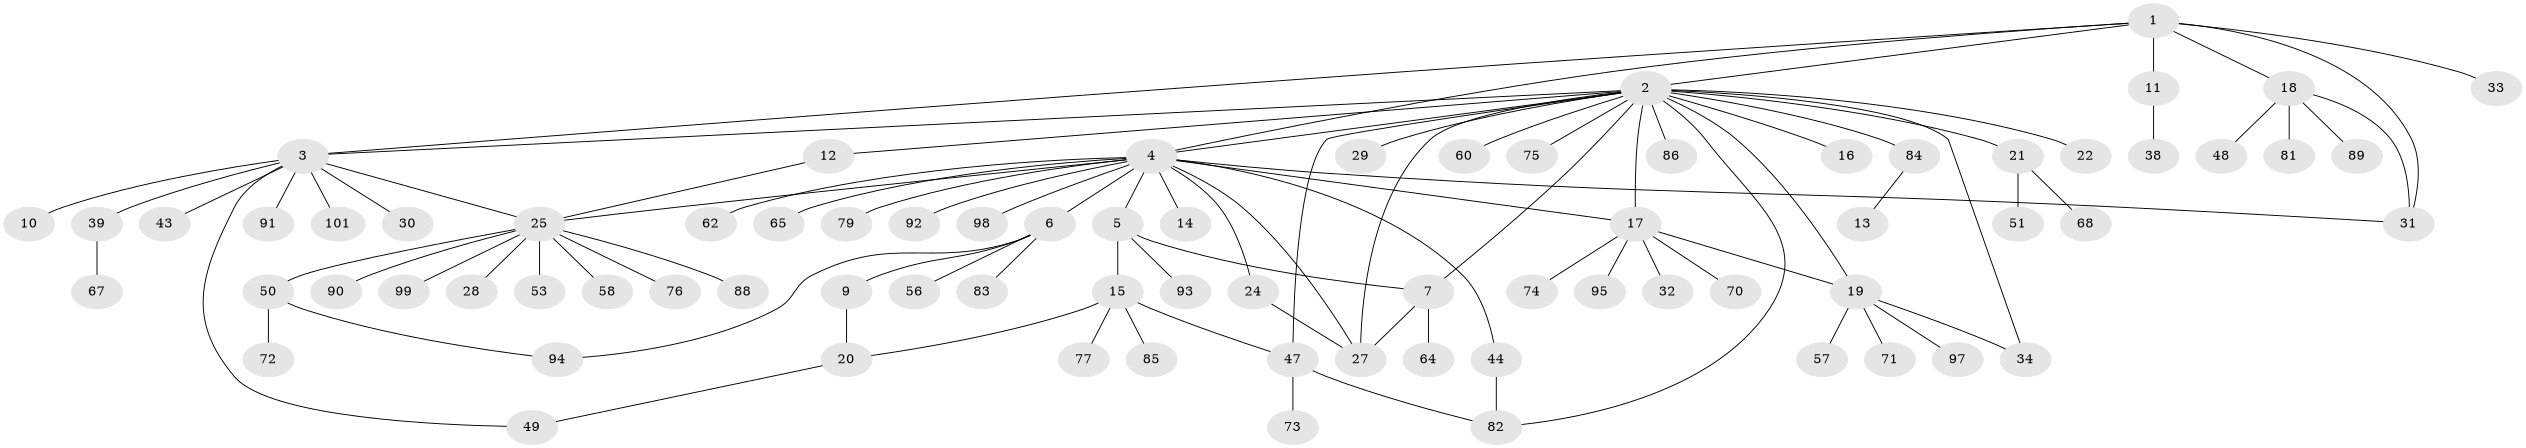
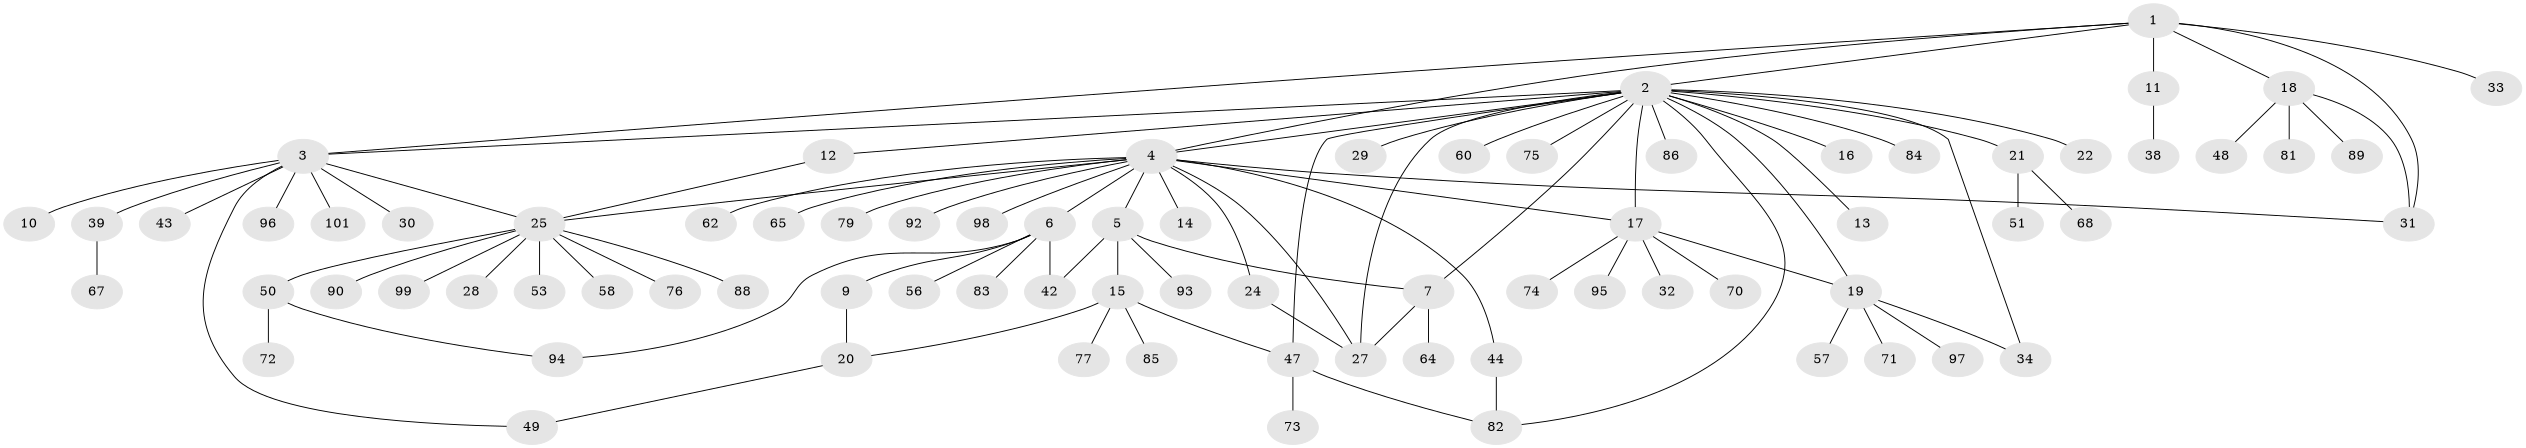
edge "84" -- "13": now "2" -- "13"
node "91": label "91" -> "96"
node "42": added
